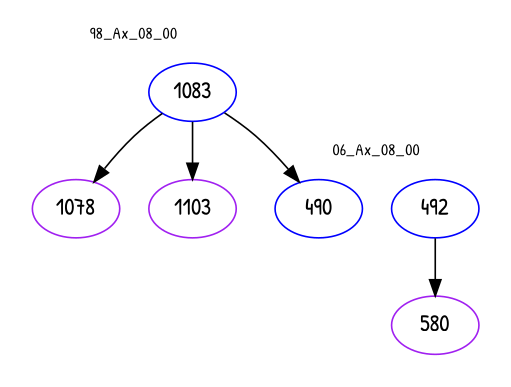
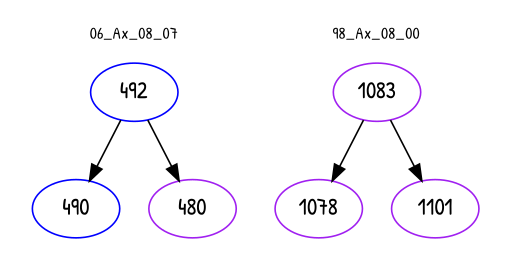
node "1083": color blue -> purple
cluster "06_Ax_08_00": label "06_Ax_08_00" -> "06_Ax_08_07"
edge "1083" -> "490": now "492" -> "490"
node "1103": label "1103" -> "1101"
node "580": label "580" -> "480"
